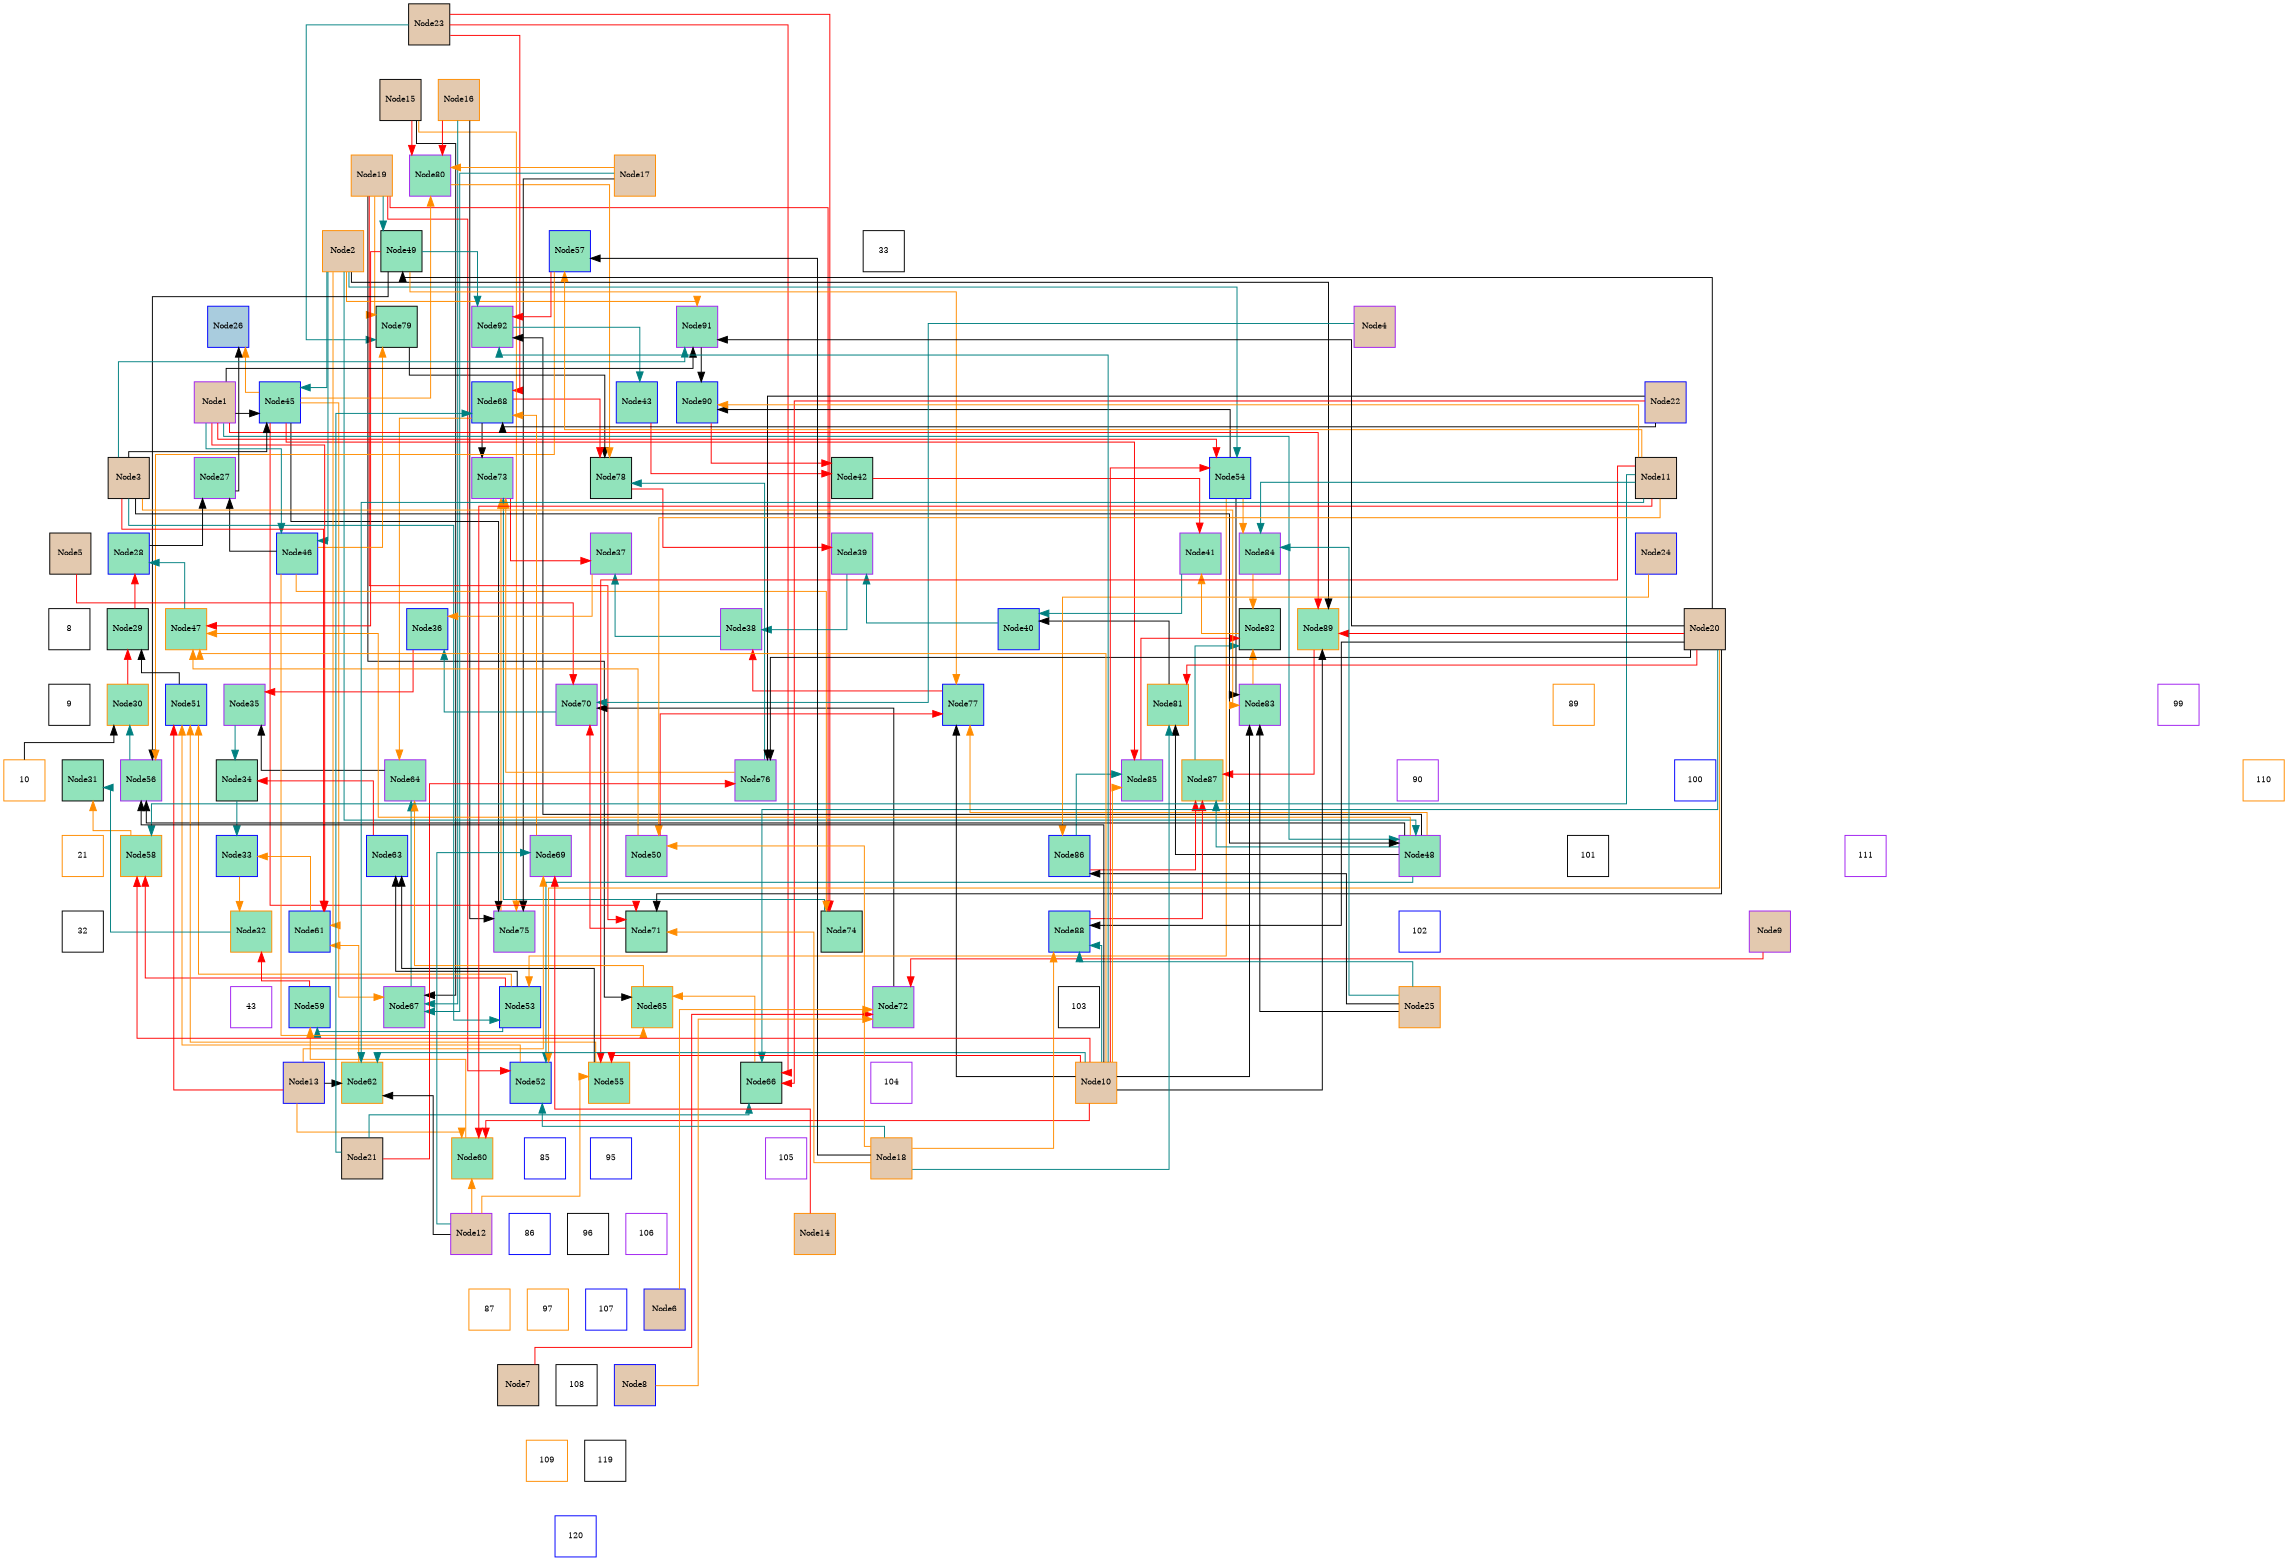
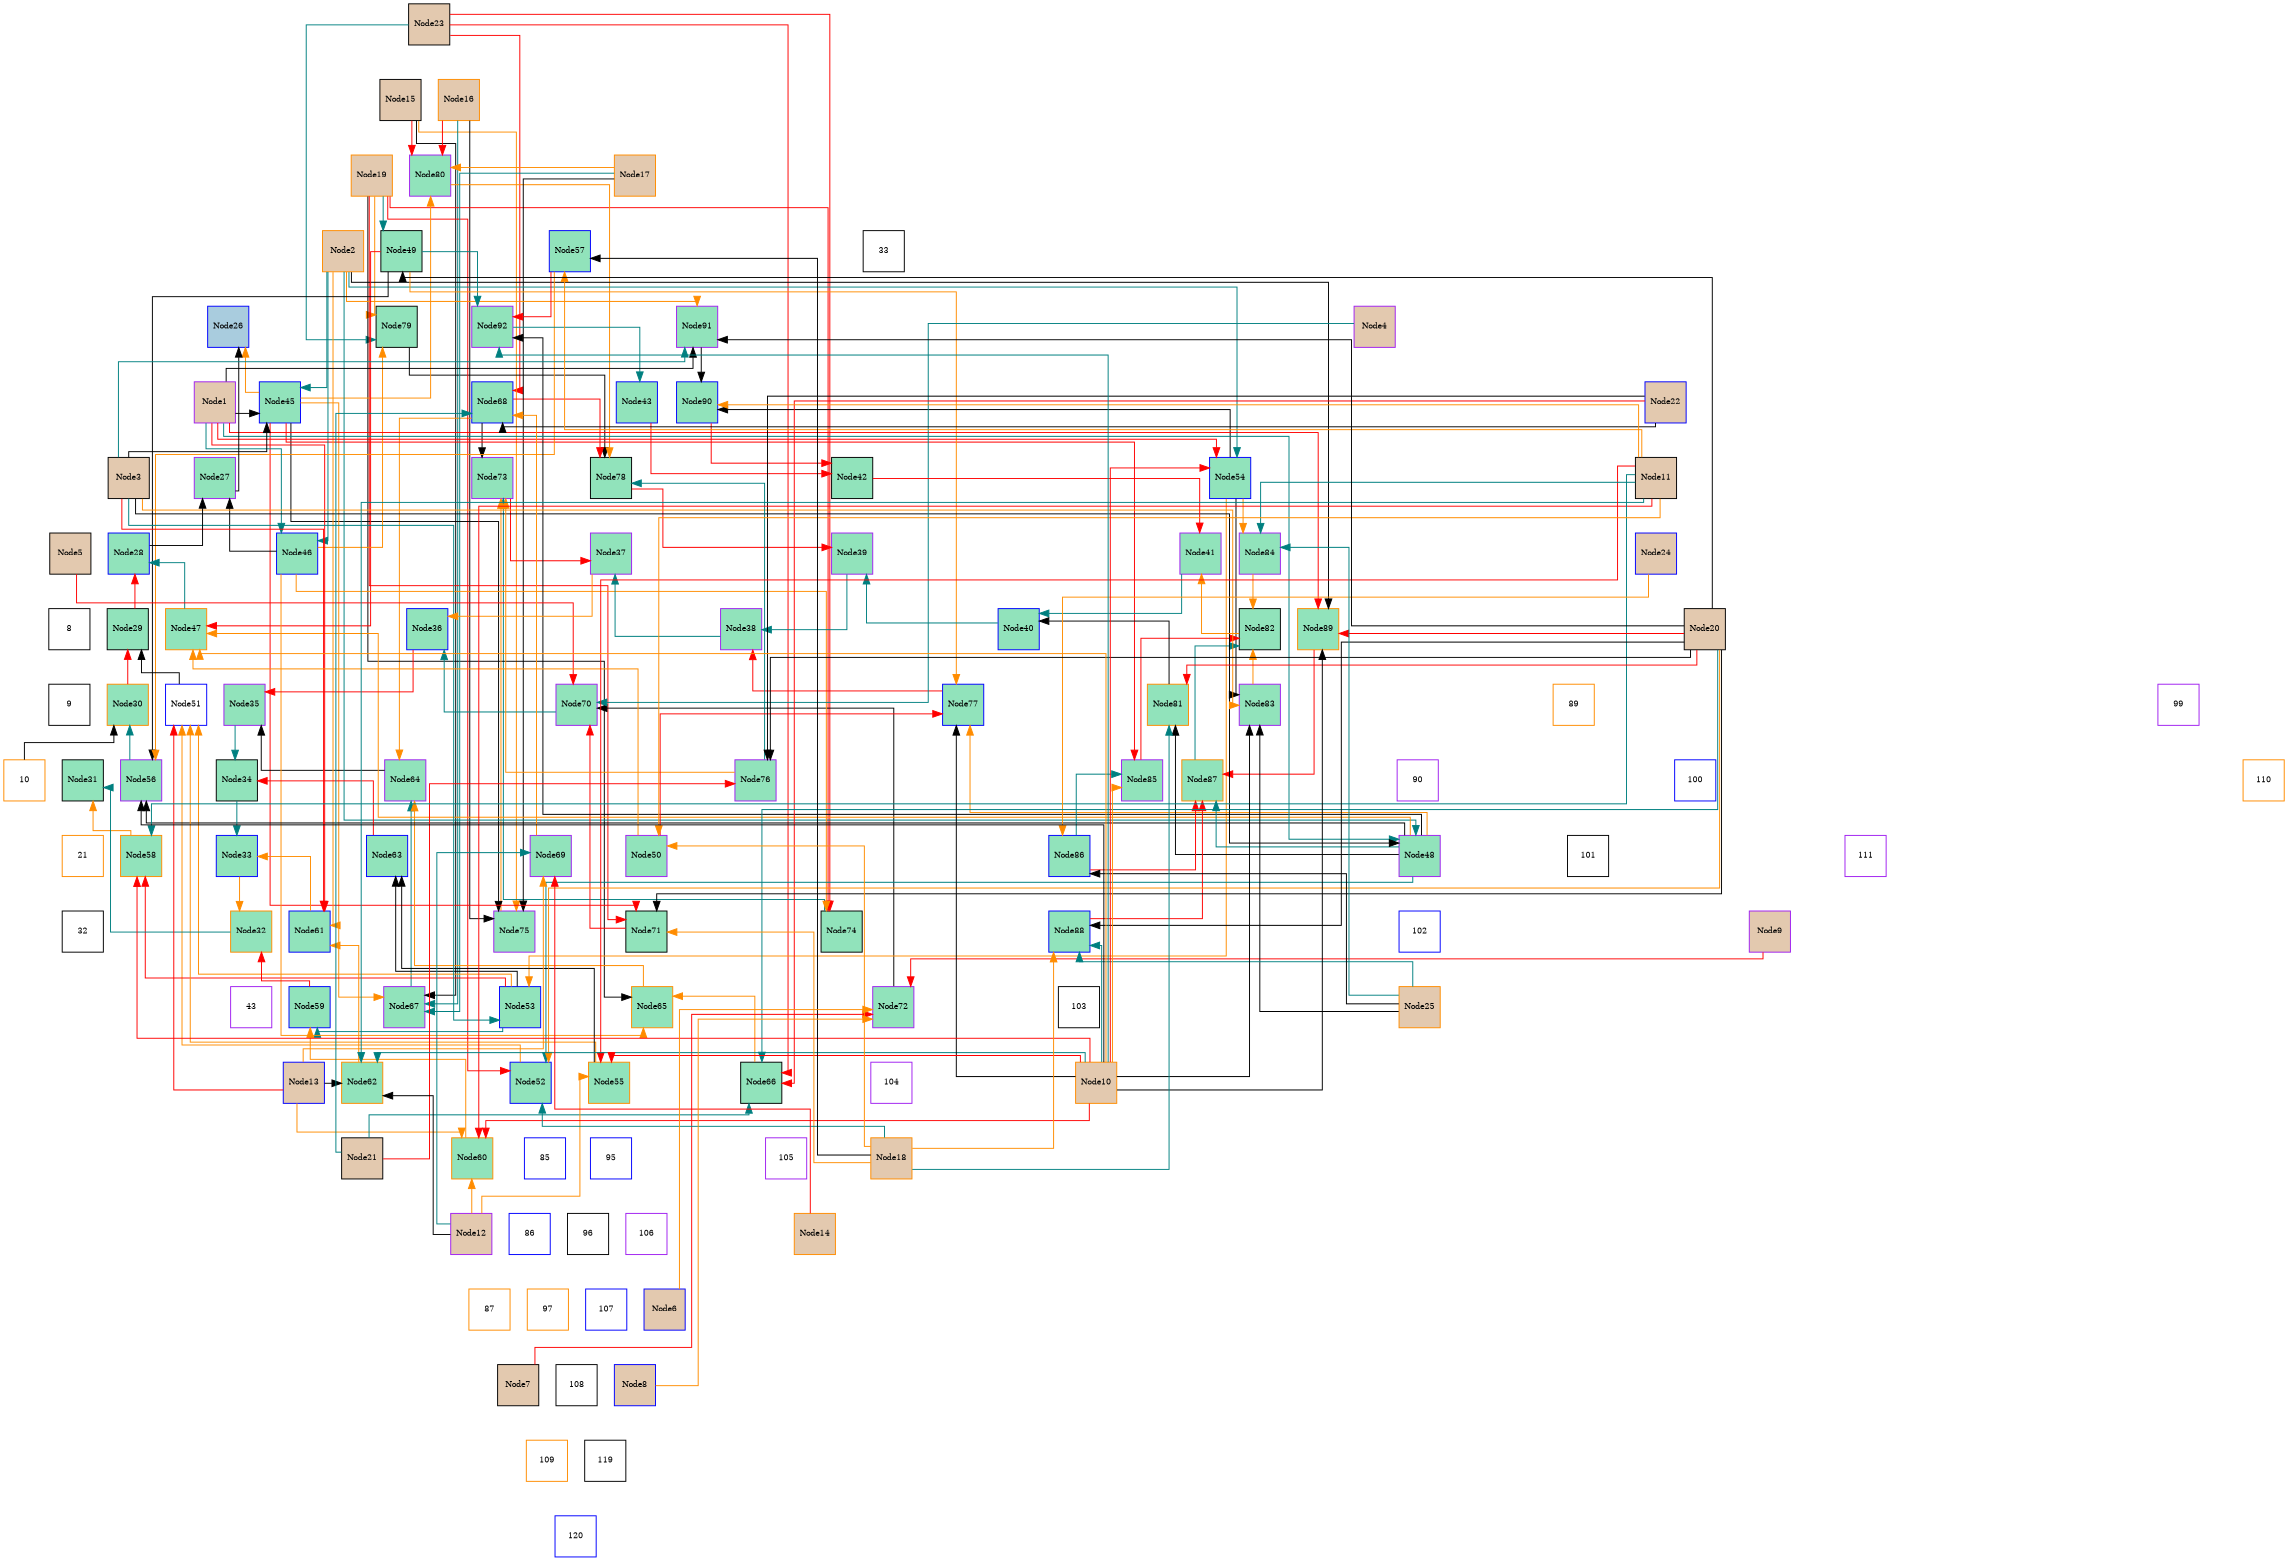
node "Node51": fillcolor #91e3bb -> #ffffff
